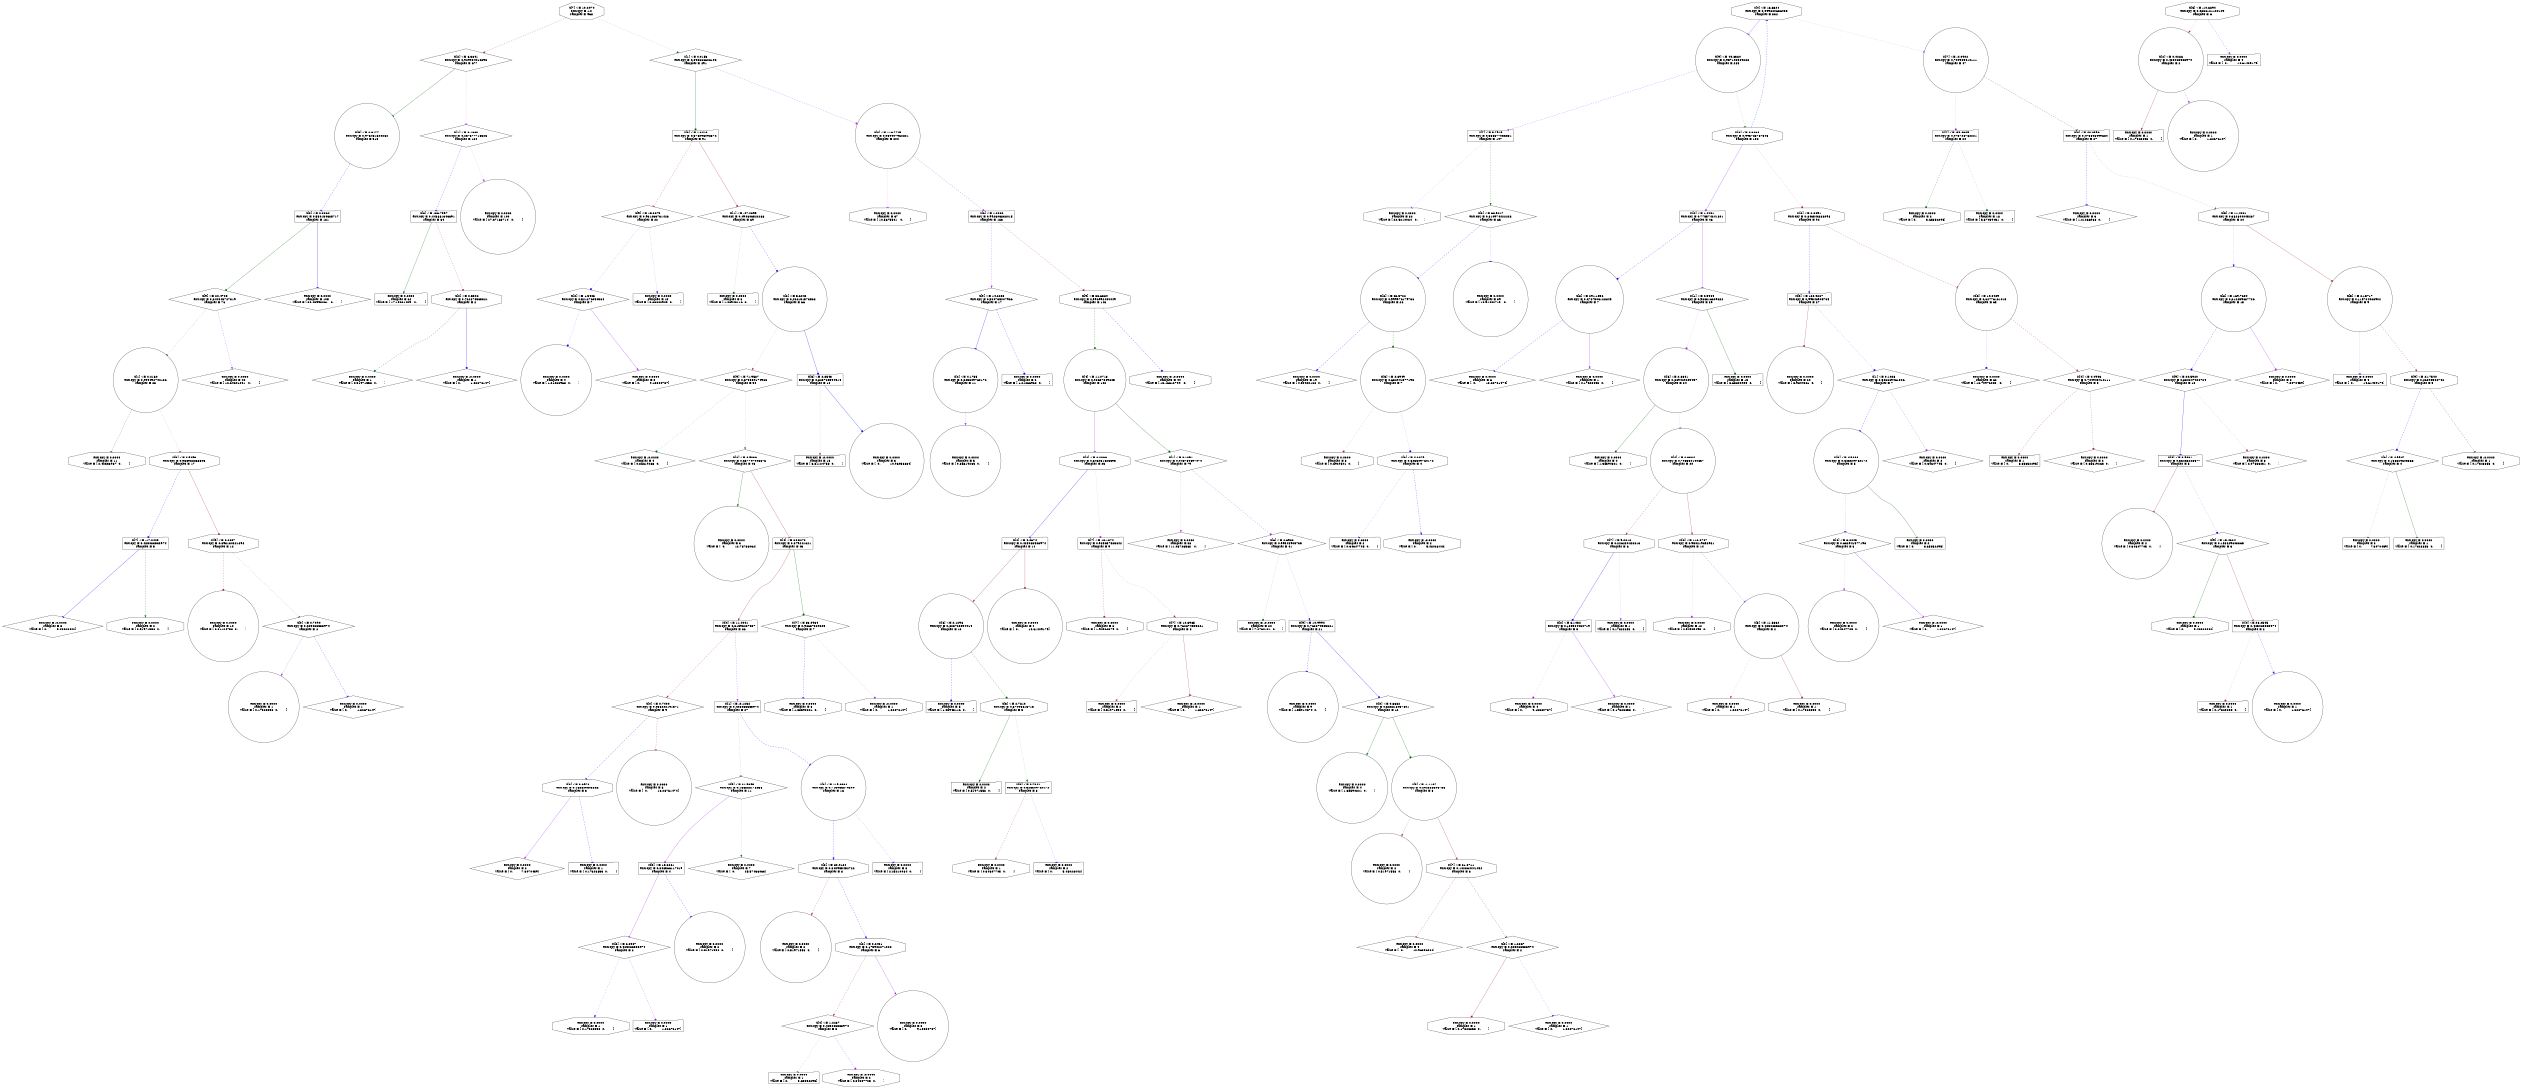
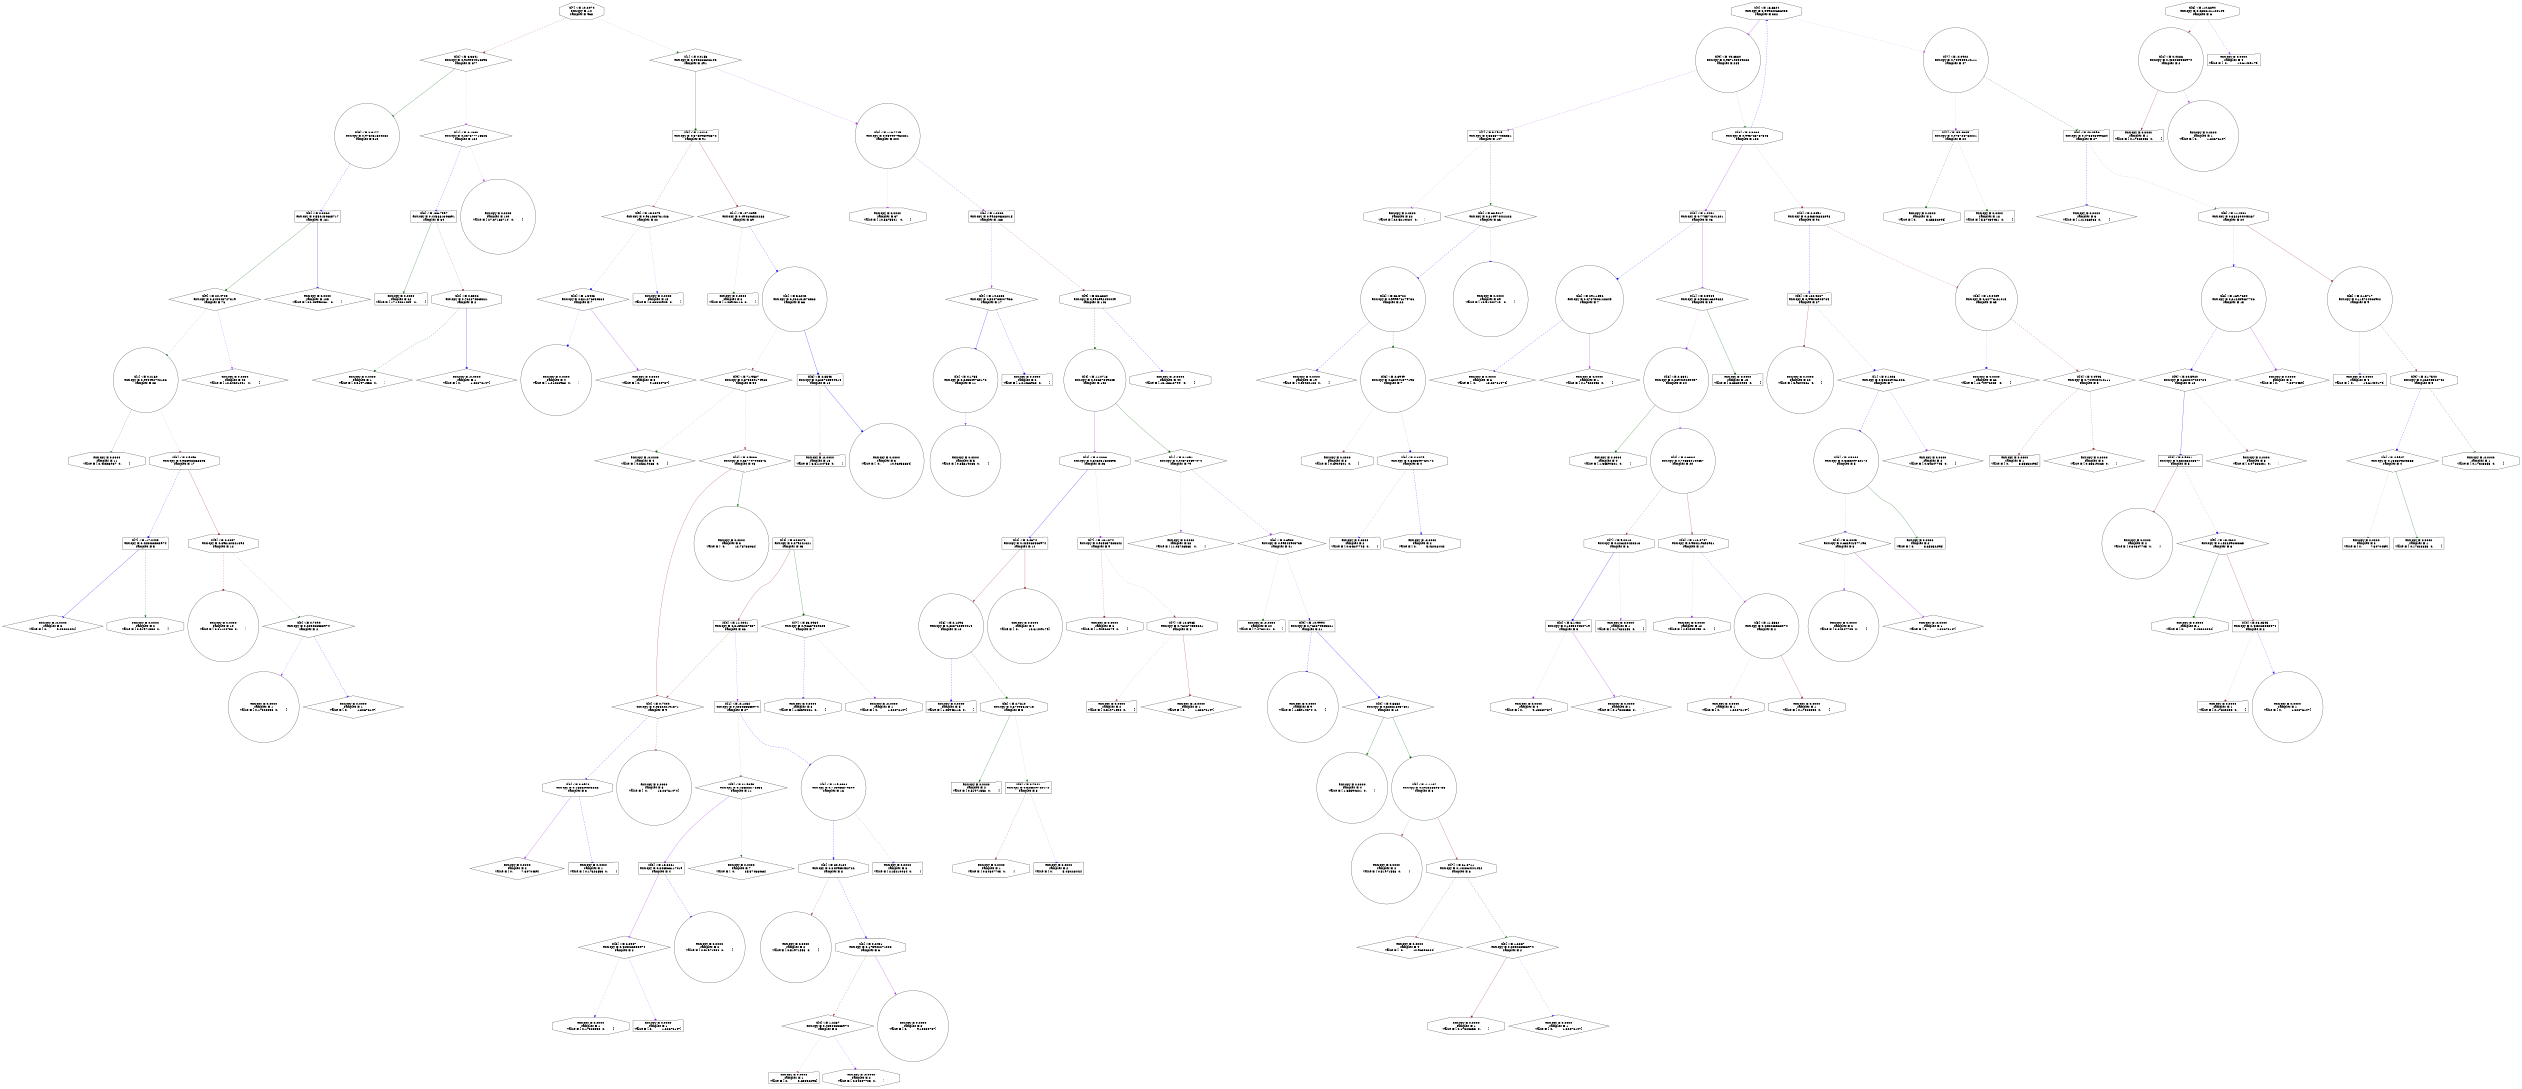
edge "X[2] <= 4.9036 entropy = 0.337797908676 samples = 46" -> "X[4] <= 64.5273 entropy = 0.379241621 samples = 43": now "X[2] <= 4.9036 entropy = 0.337797908676 samples = 46" -> "X[0] <= 0.7400 entropy = 0.058222191371 samples = 9"
